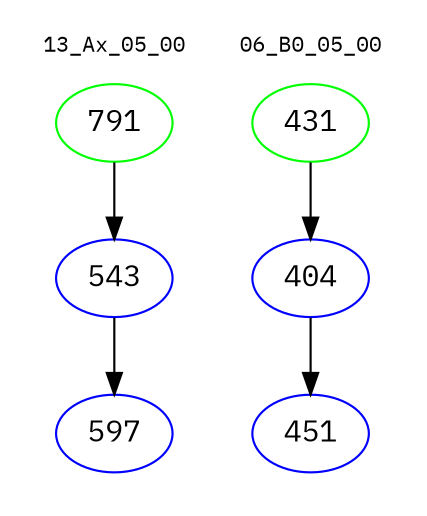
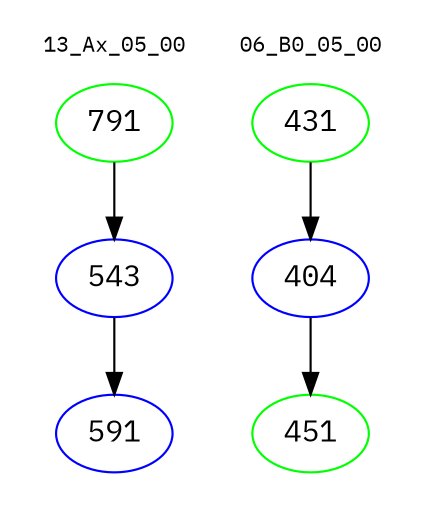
node "597": label "597" -> "591"
node "451": color blue -> green
